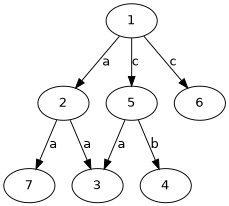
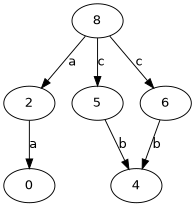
node "1": label "1" -> "8"
edge "6" -> "4": added, label "b"
node "7": label "7" -> "0"
node "3": removed
